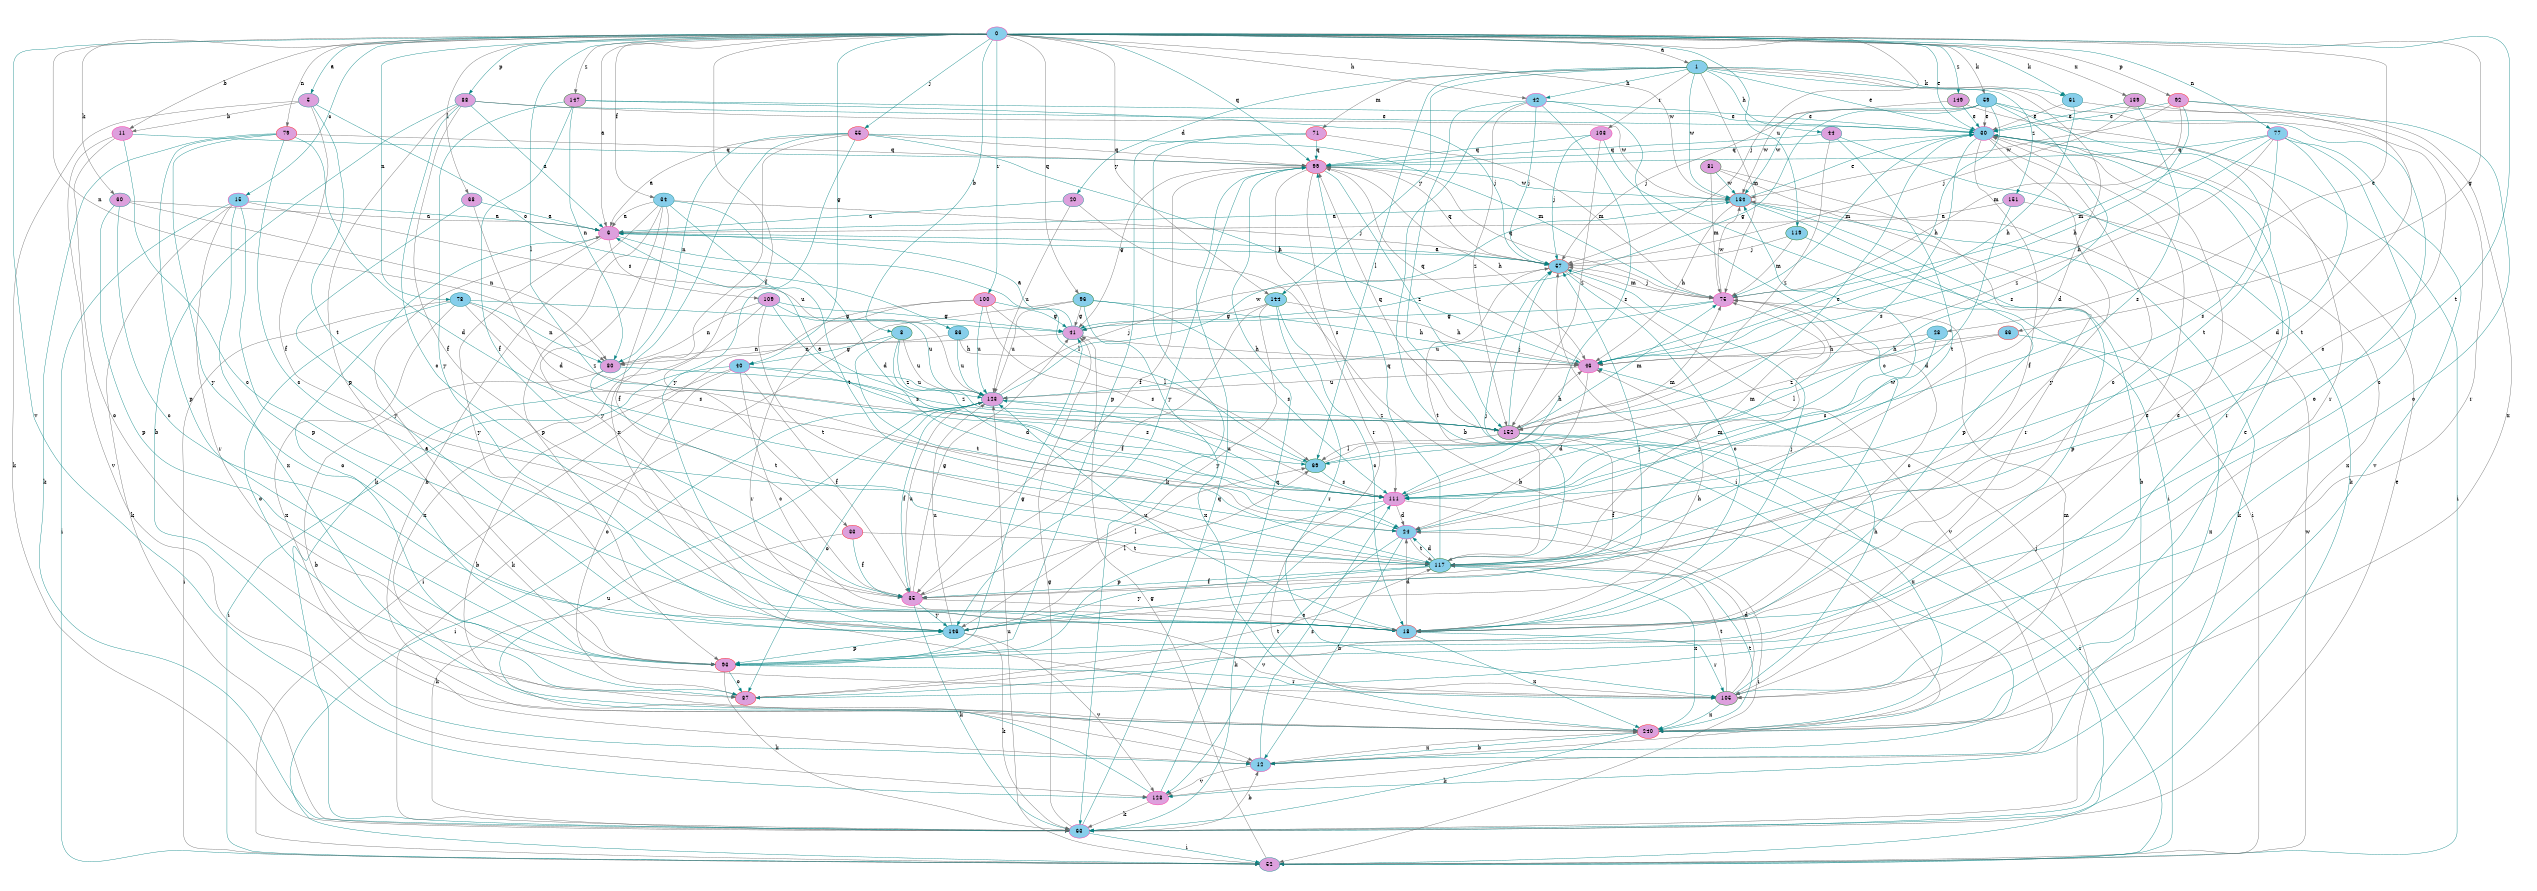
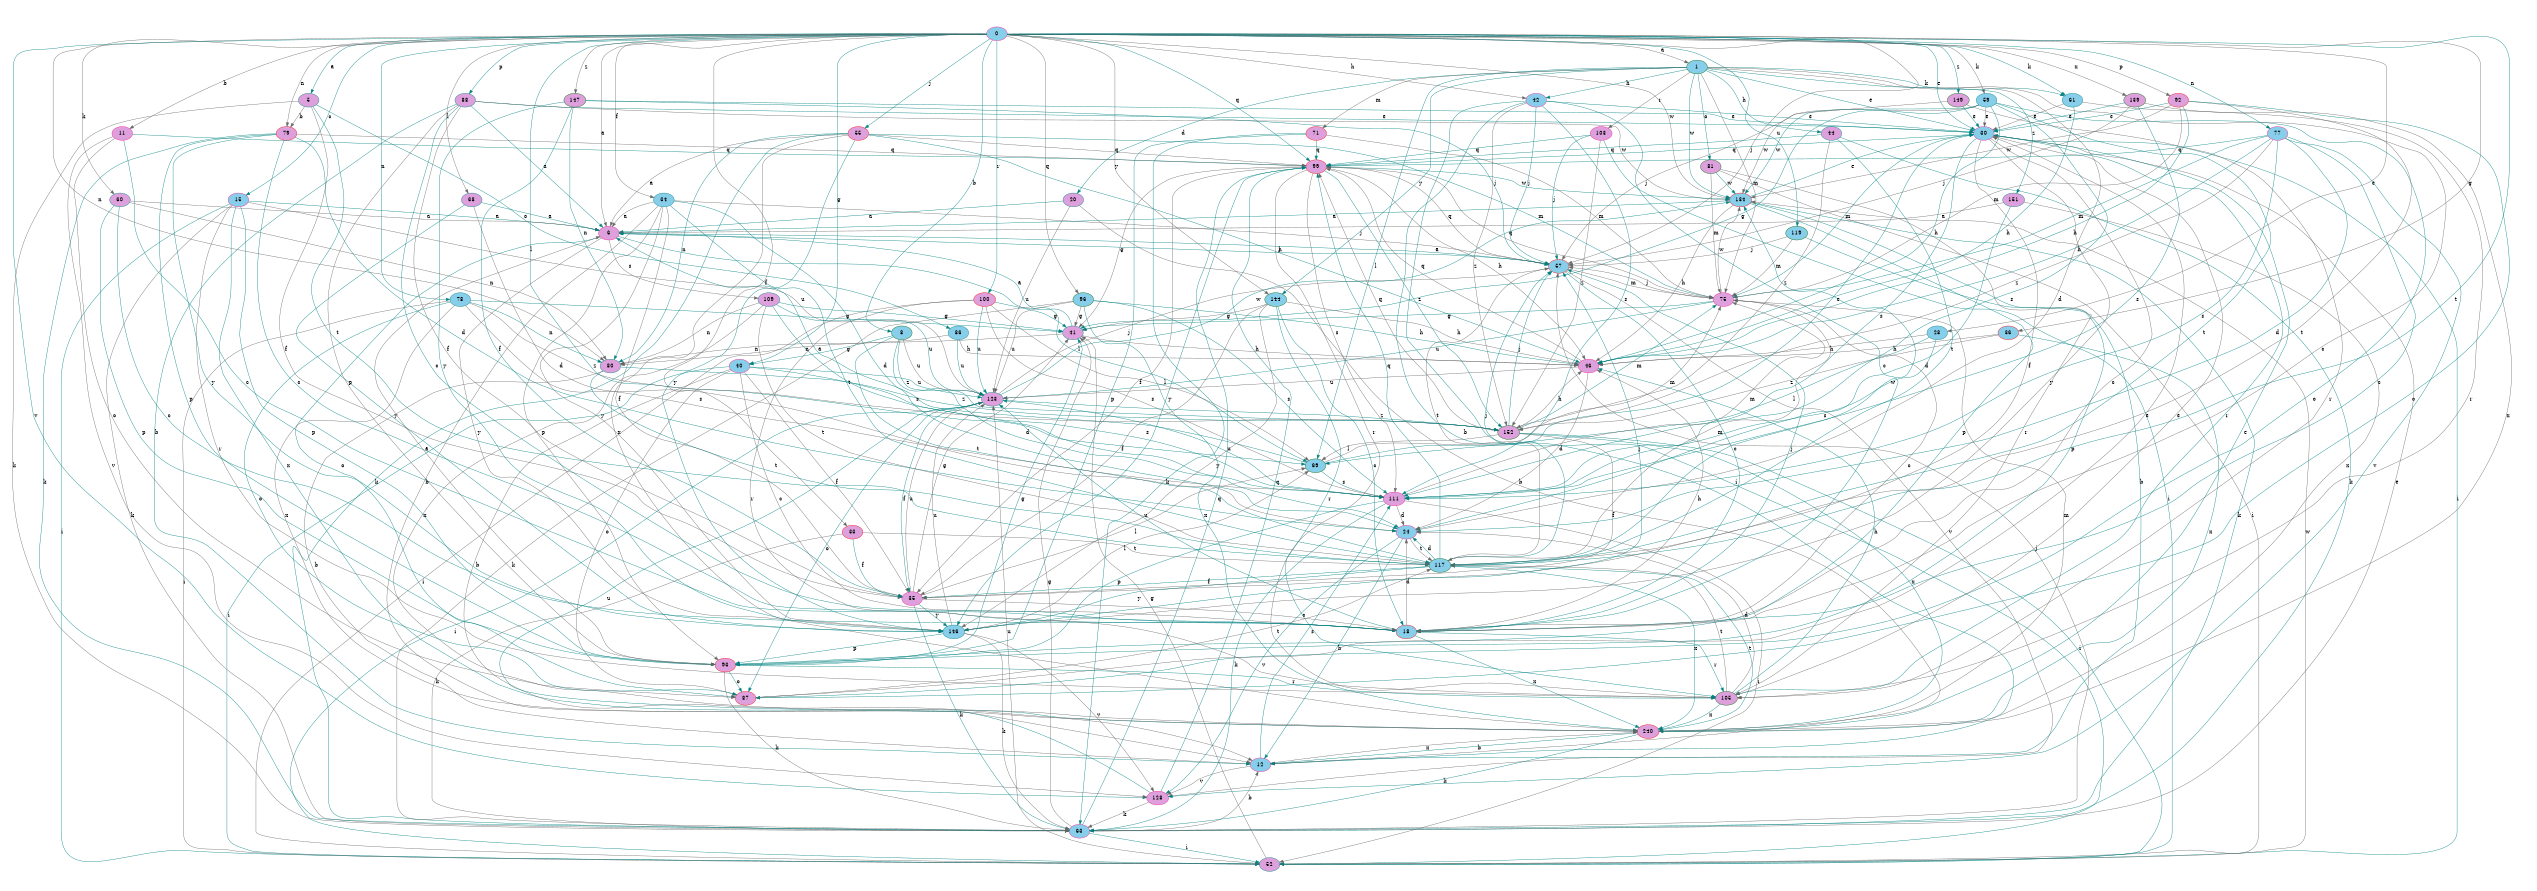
edge "5" -> "11": now "5" -> "79"
edge "1" -> "81": added, label "o"
